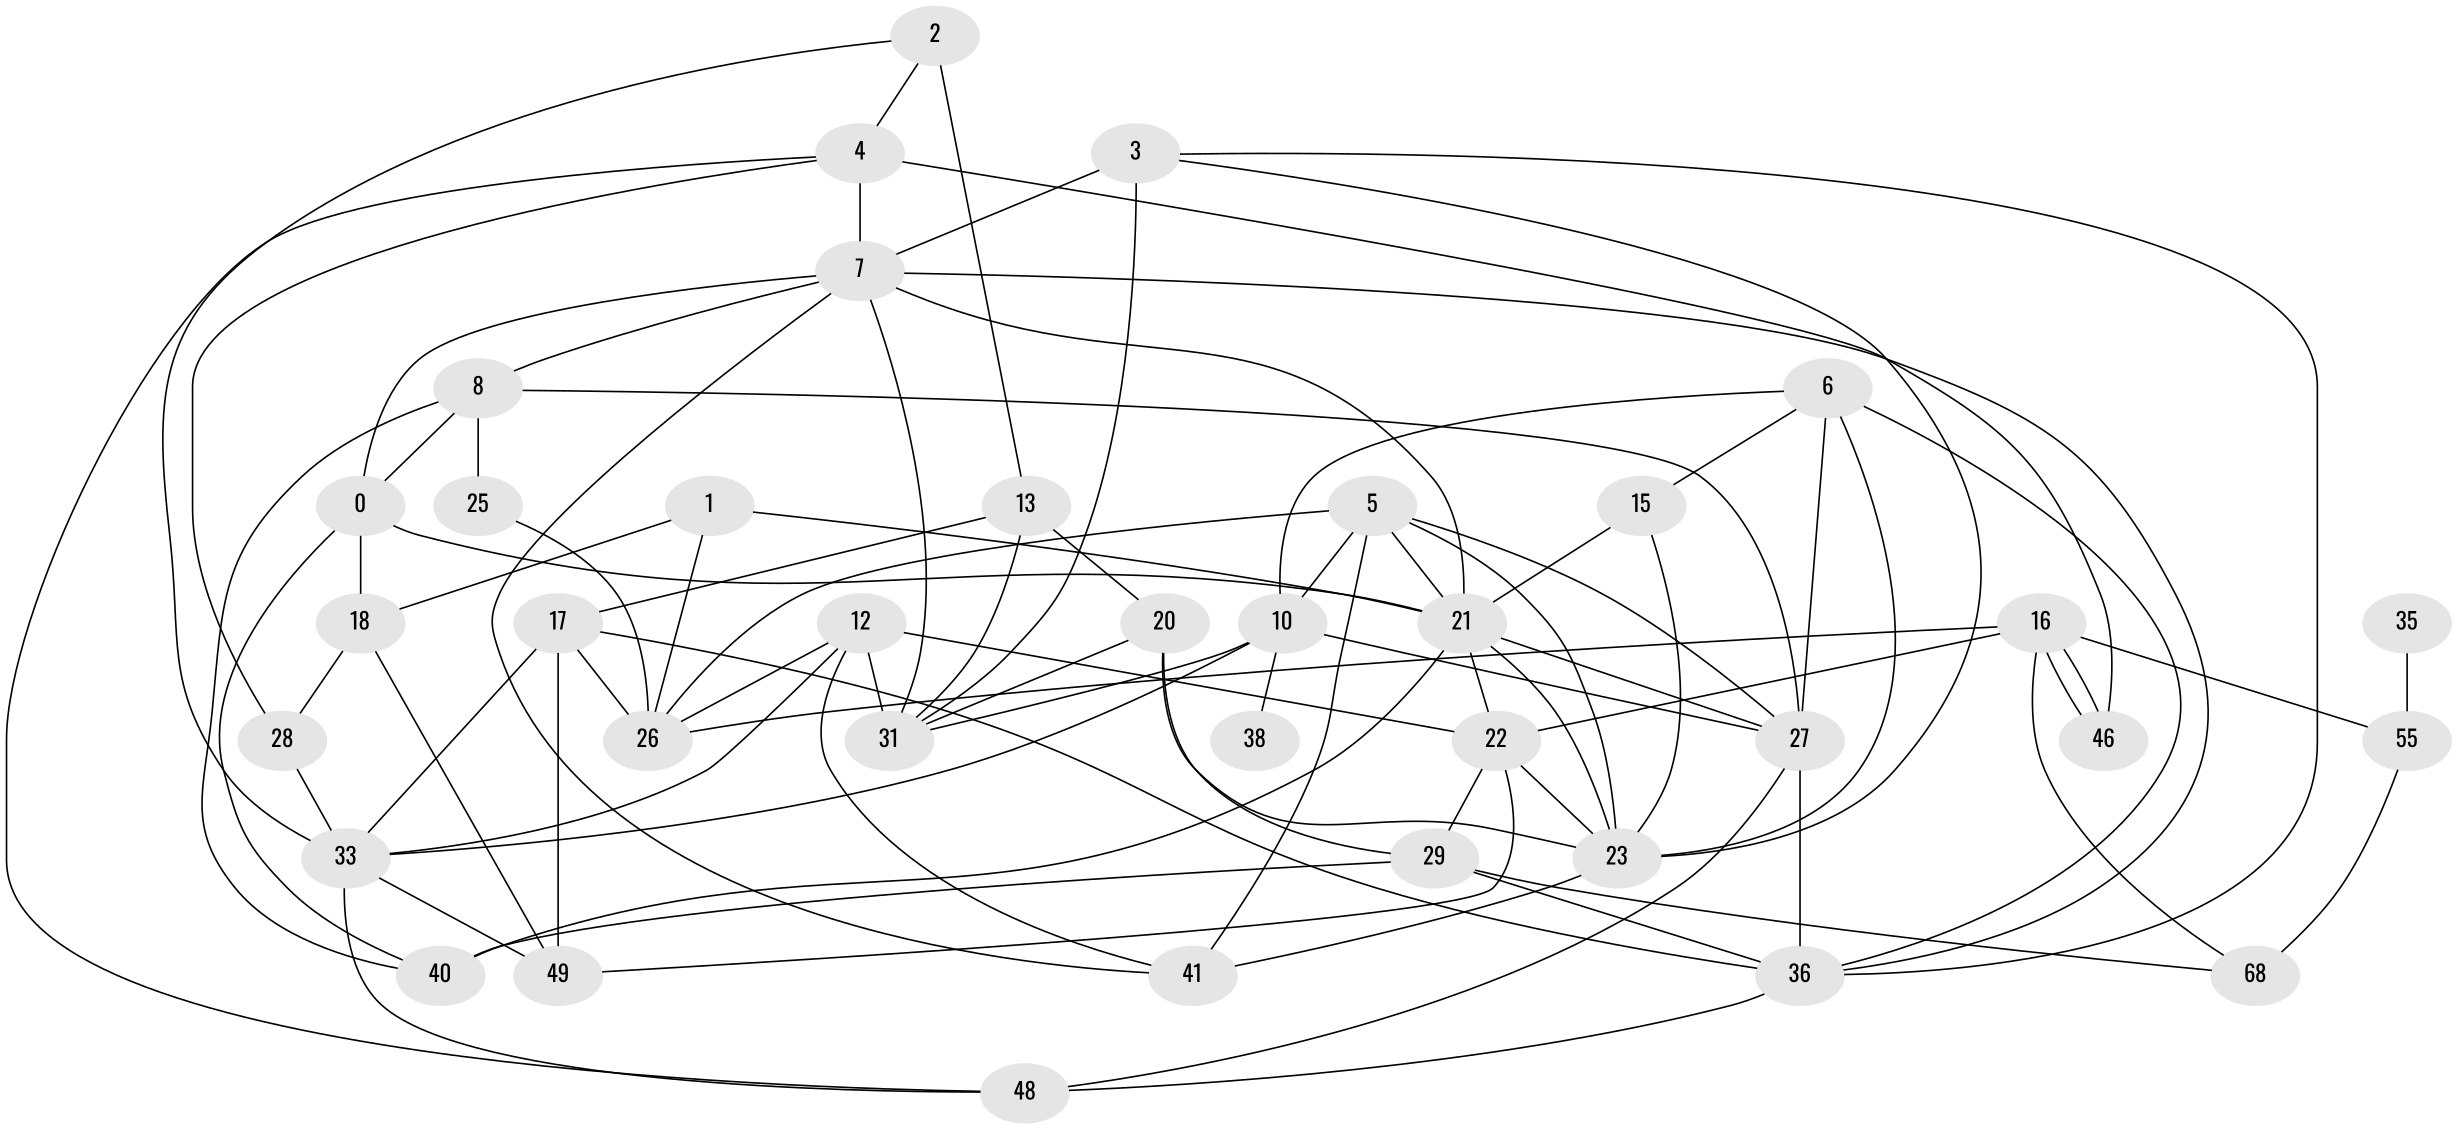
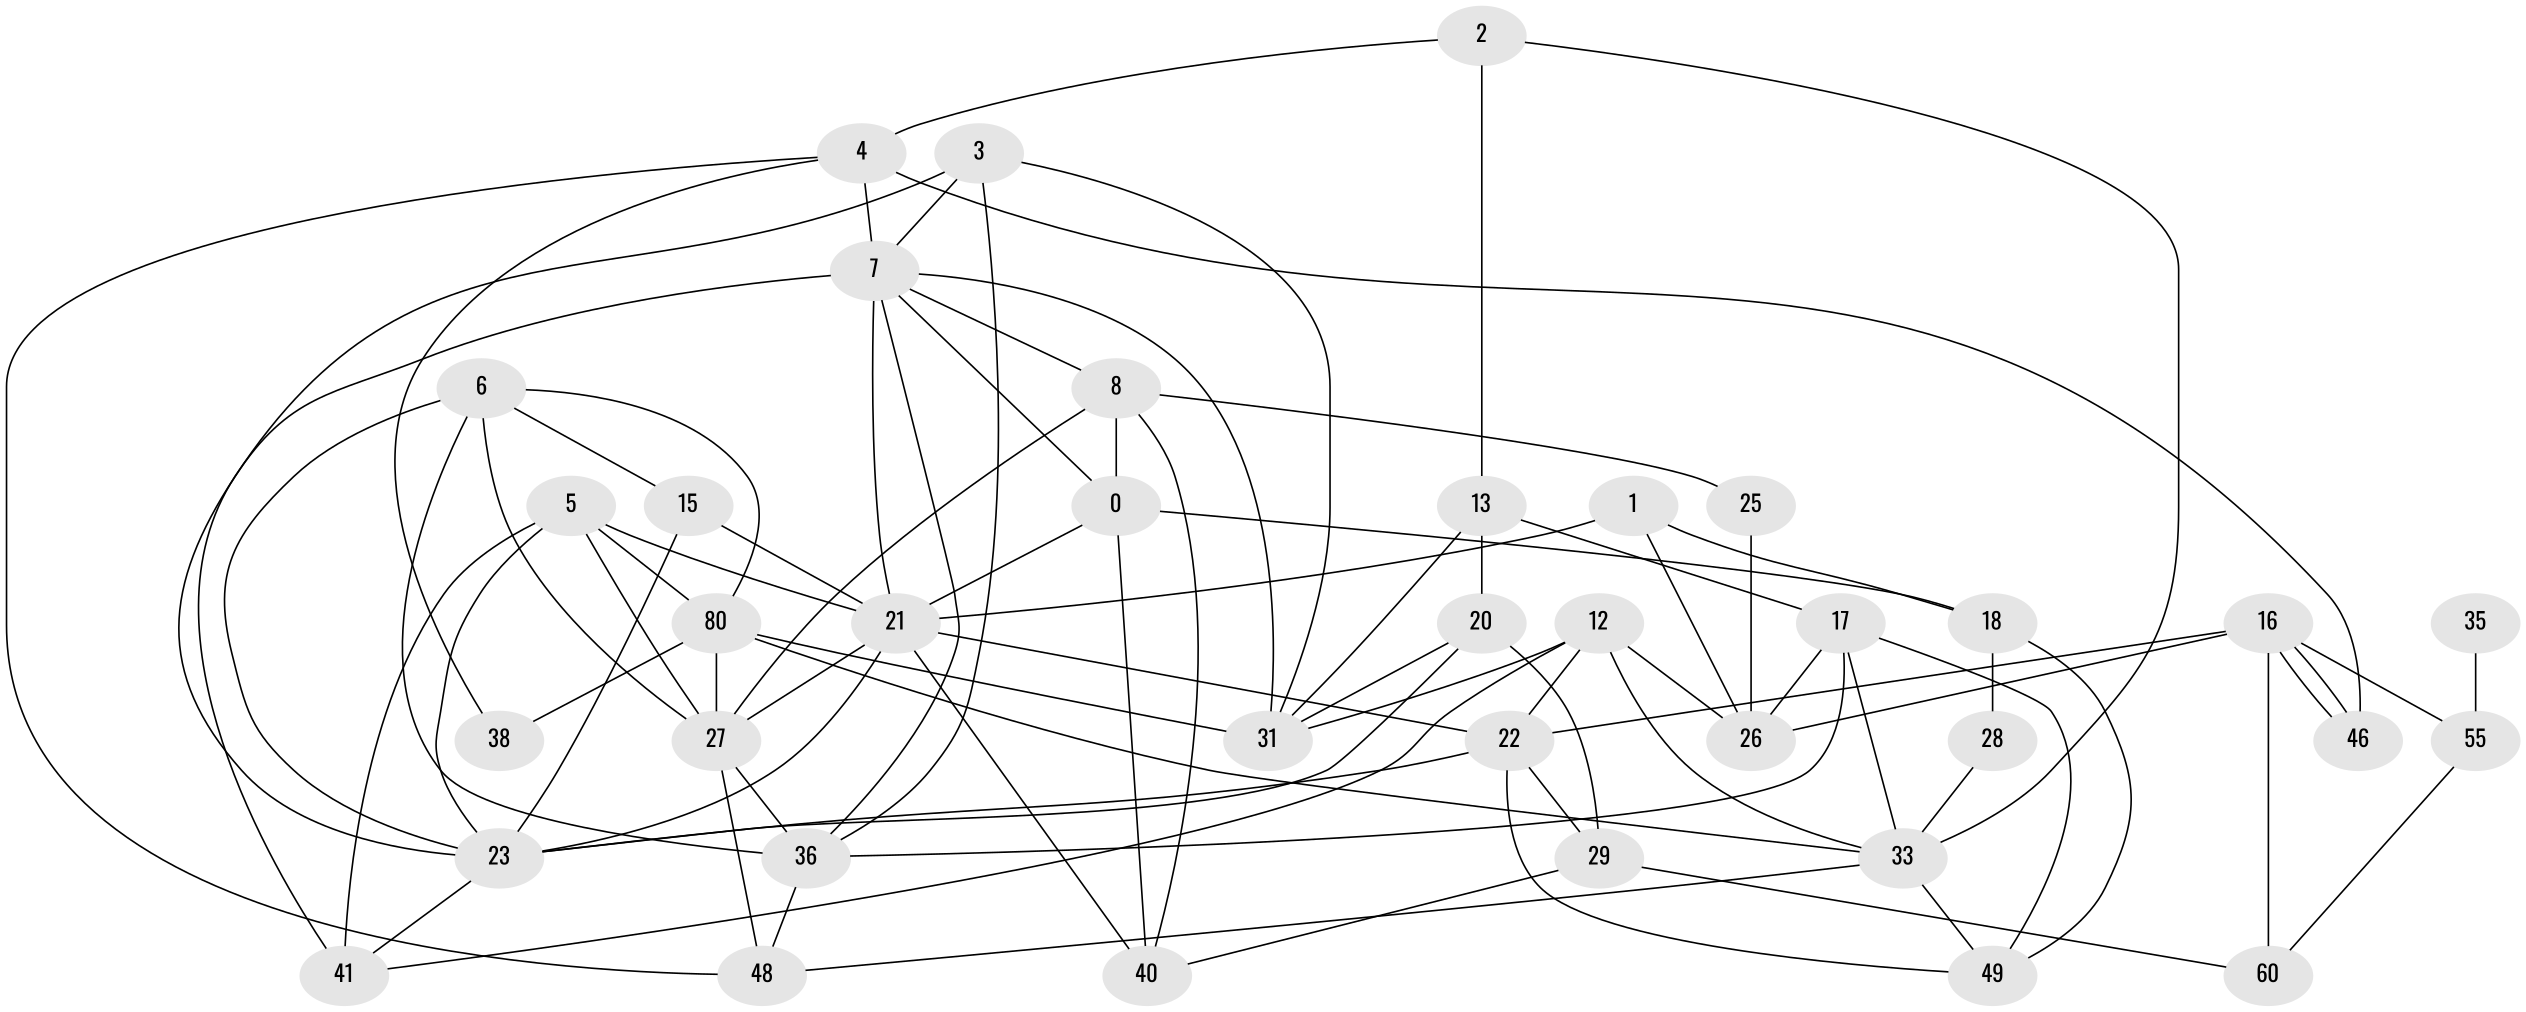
edge "4" -- "28": now "4" -- "38"
edge "5" -- "26": removed
node "10": label "10" -> "80"
edge "29" -- "36": removed
node "68": label "68" -> "60"
